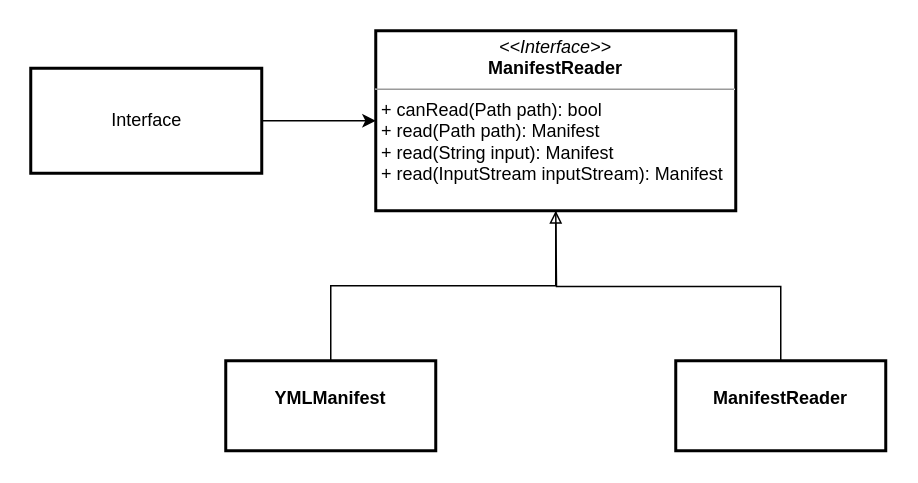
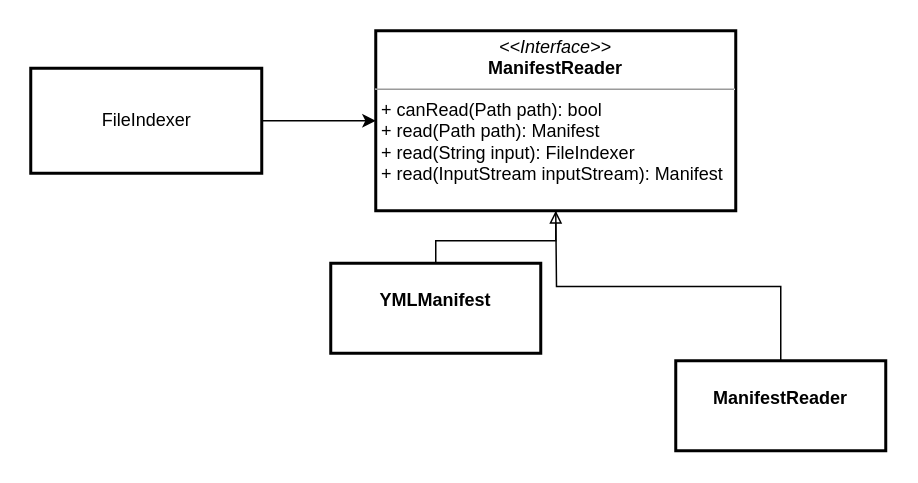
node "<<Interface>> ManifestReader + canRead(Path path): bool + read(Path path): Manifest + read(String input): Manifest + read(InputStream inputStream): Manifest": label "<<Interface>> ManifestReader + canRead(Path path): bool + read(Path path): Manifest + read(String input): Manifest + read(InputStream inputStream): Manifest" -> "<<Interface>> ManifestReader + canRead(Path path): bool + read(Path path): Manifest + read(String input): FileIndexer + read(InputStream inputStream): Manifest"
node "Interface": label "Interface" -> "FileIndexer"
node "YMLManifest": moved (331, 406) -> (436, 308)
